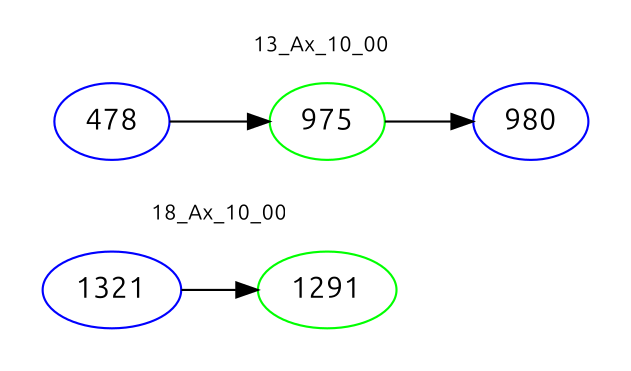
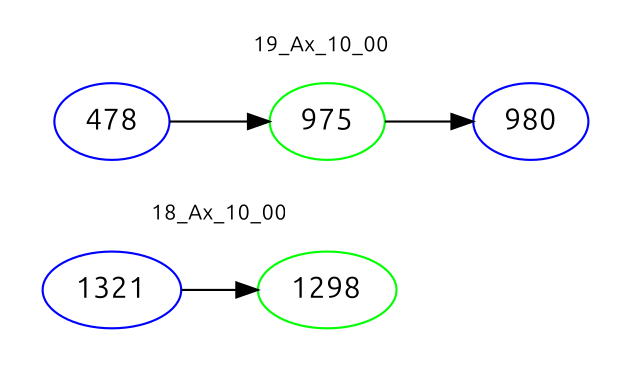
cluster "13_Ax_10_00": label "13_Ax_10_00" -> "19_Ax_10_00"
node "1291": label "1291" -> "1298"
